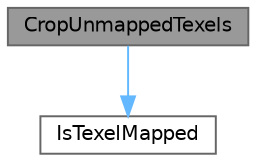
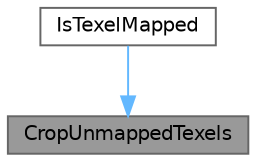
edge "CropUnmappedTexels" -> "IsTexelMapped": reversed
